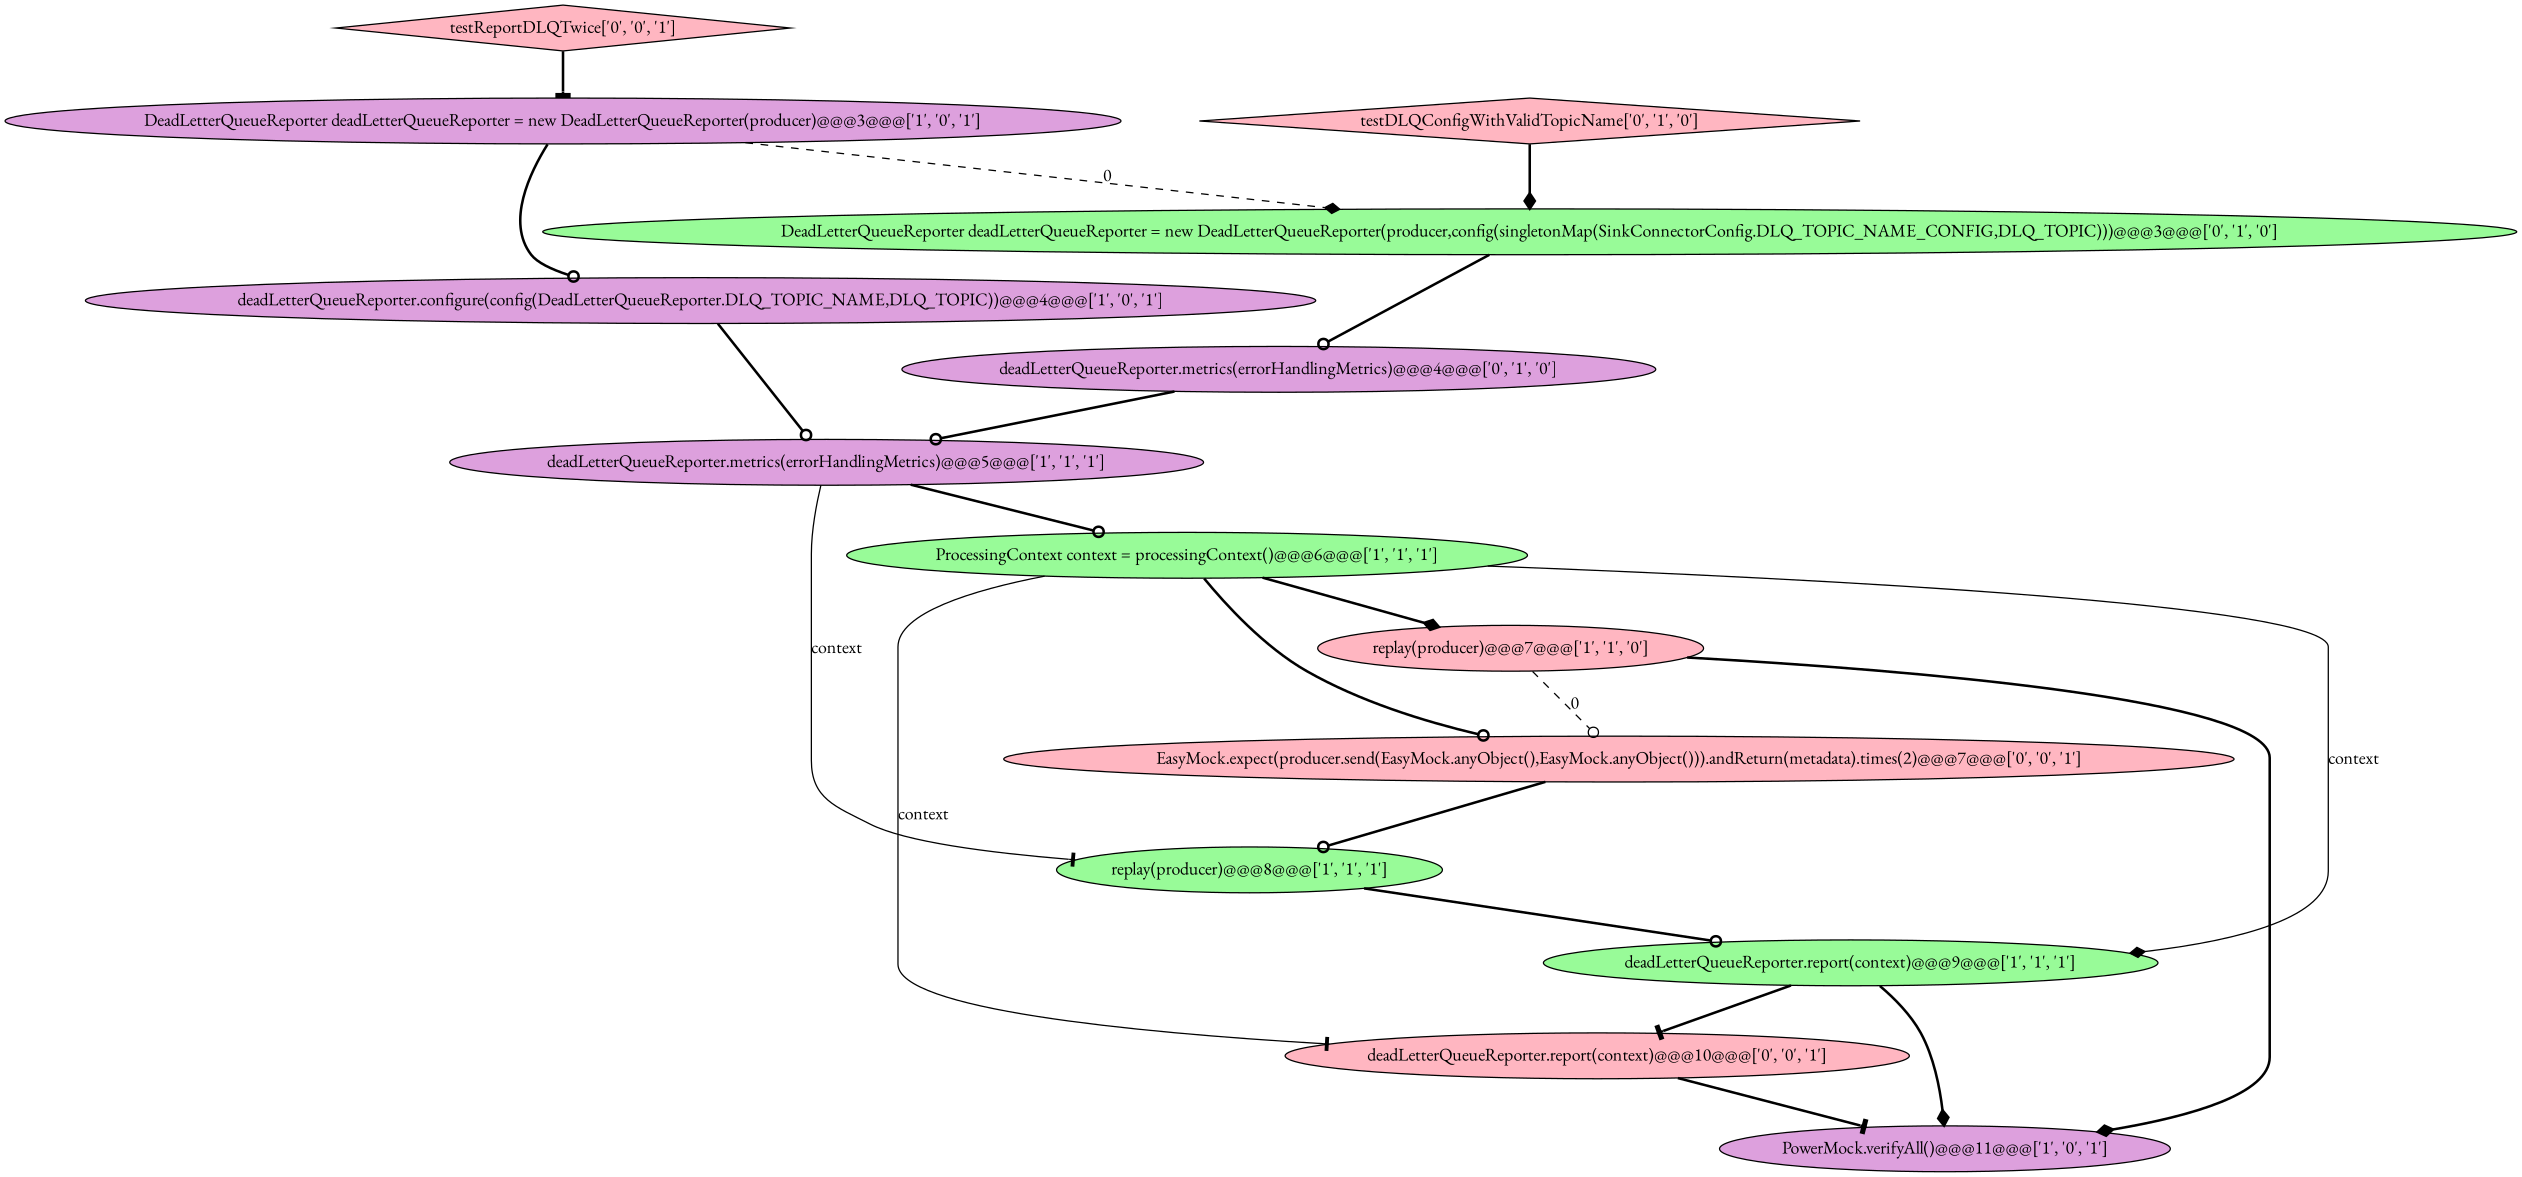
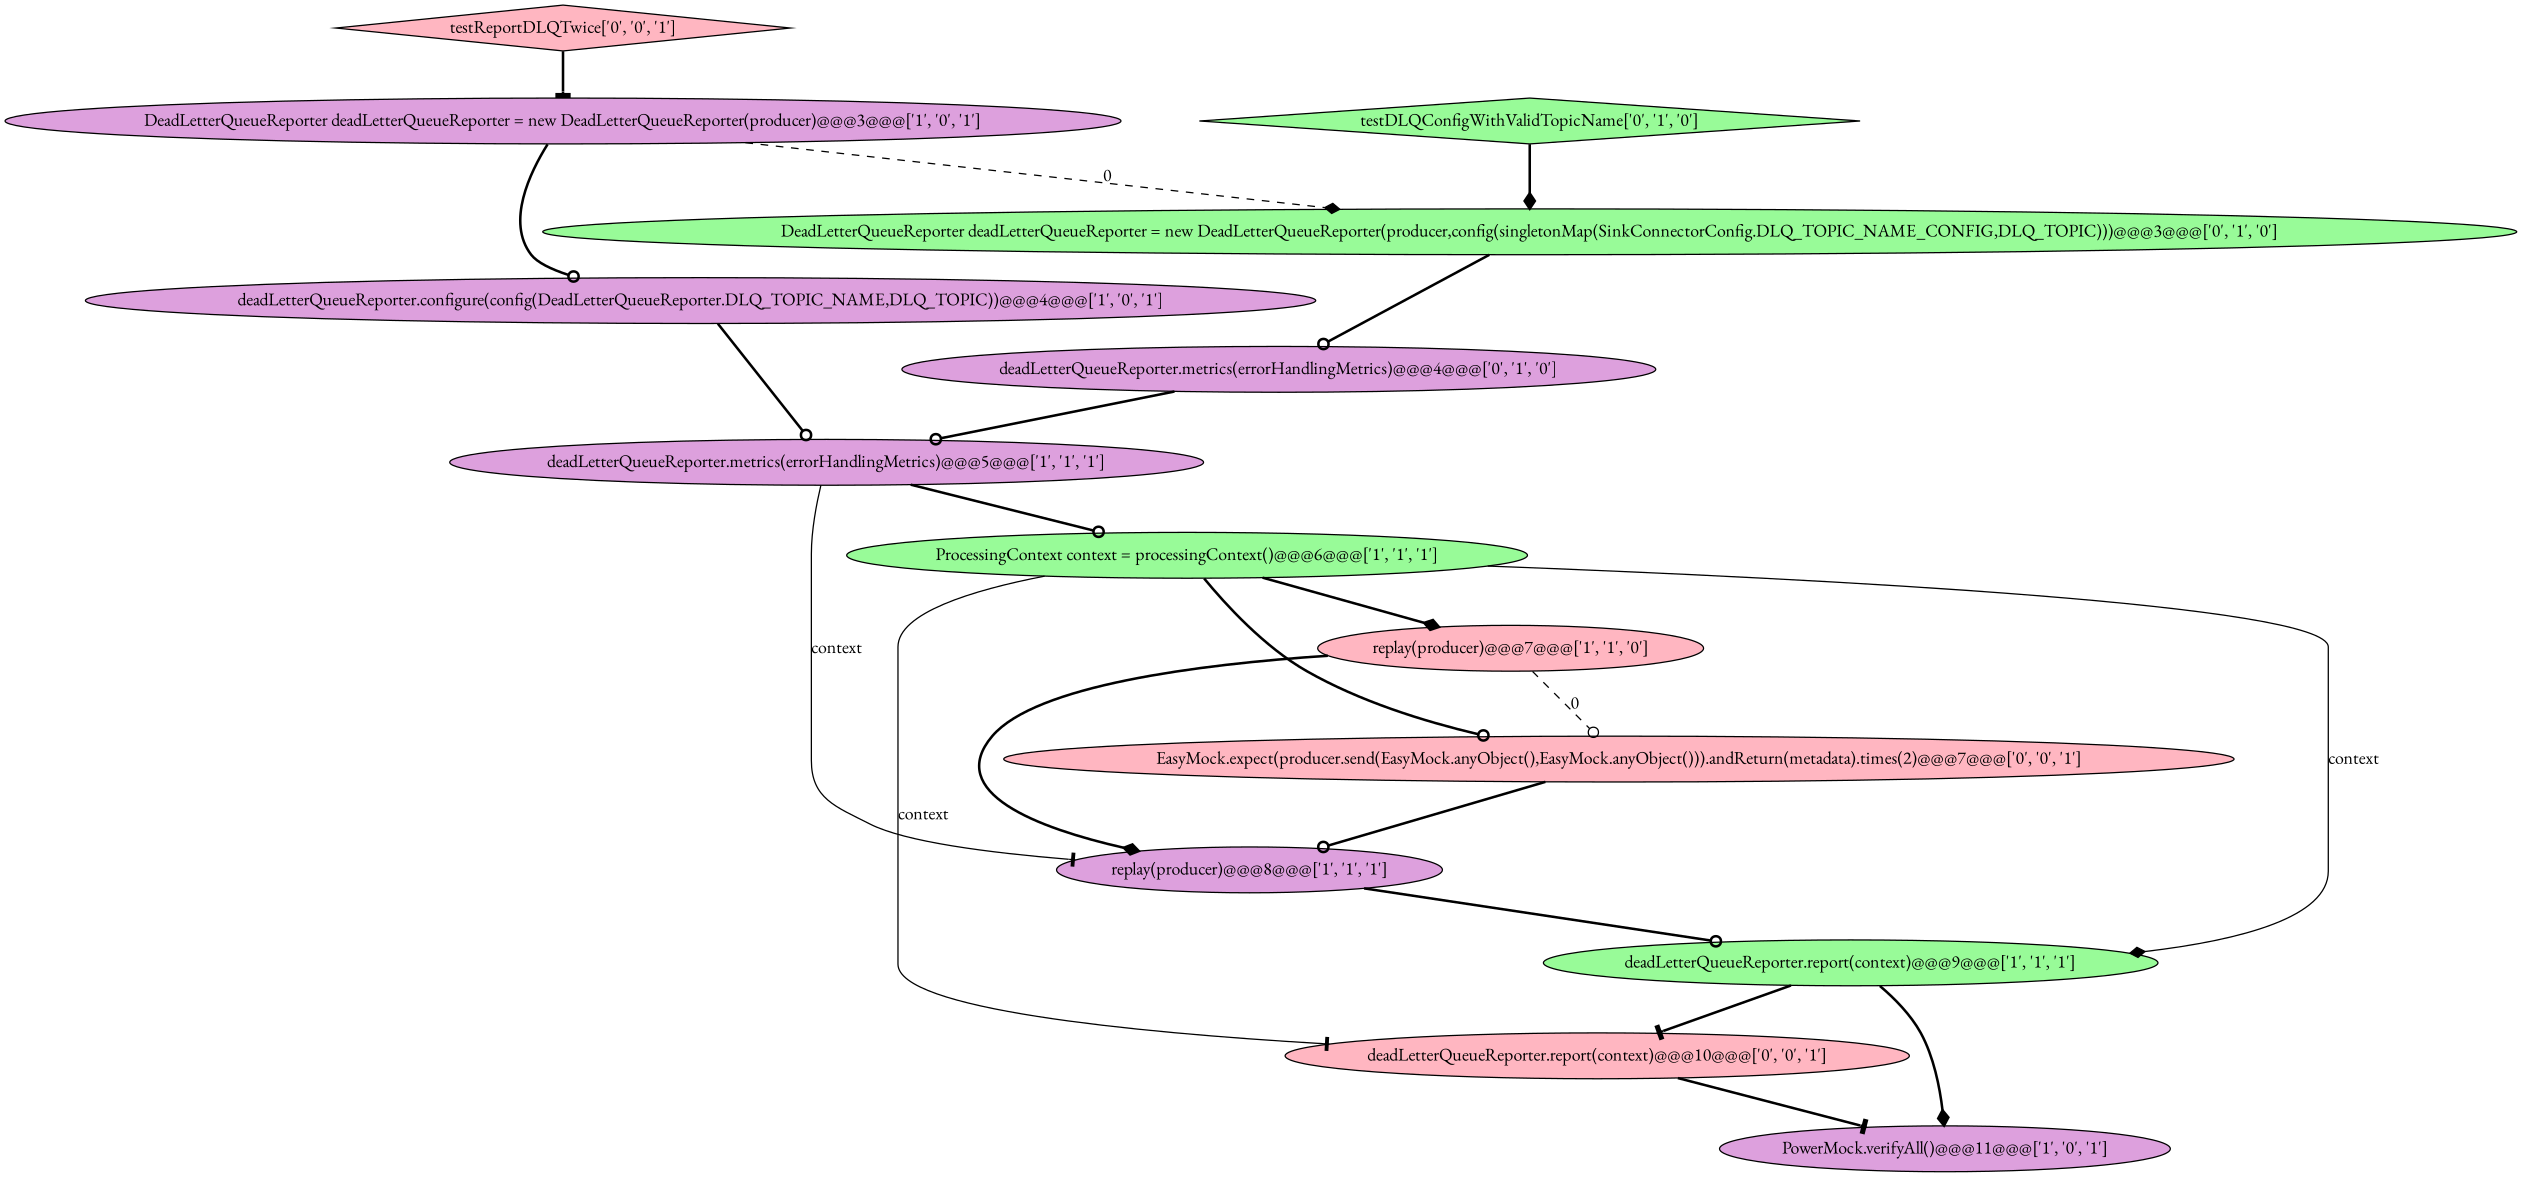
node "testDLQConfigWithValidTopicName['0', '1', '0']": fillcolor lightpink -> palegreen
edge "replay(producer)@@@7@@@['1', '1', '0']" -> "PowerMock.verifyAll()@@@11@@@['1', '0', '1']": now "replay(producer)@@@7@@@['1', '1', '0']" -> "replay(producer)@@@8@@@['1', '1', '1']"
node "replay(producer)@@@8@@@['1', '1', '1']": fillcolor palegreen -> plum
